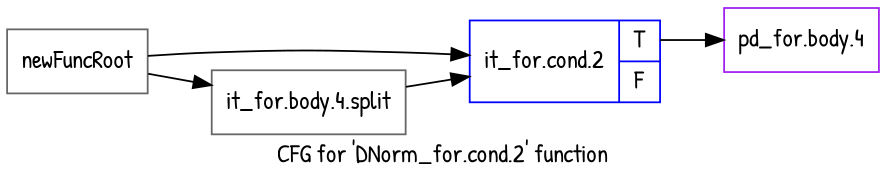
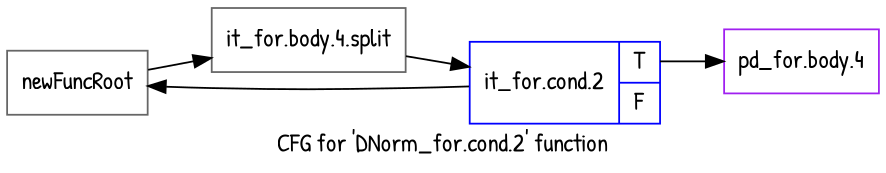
edge "newFuncRoot" -> "it_for.cond.2": reversed
